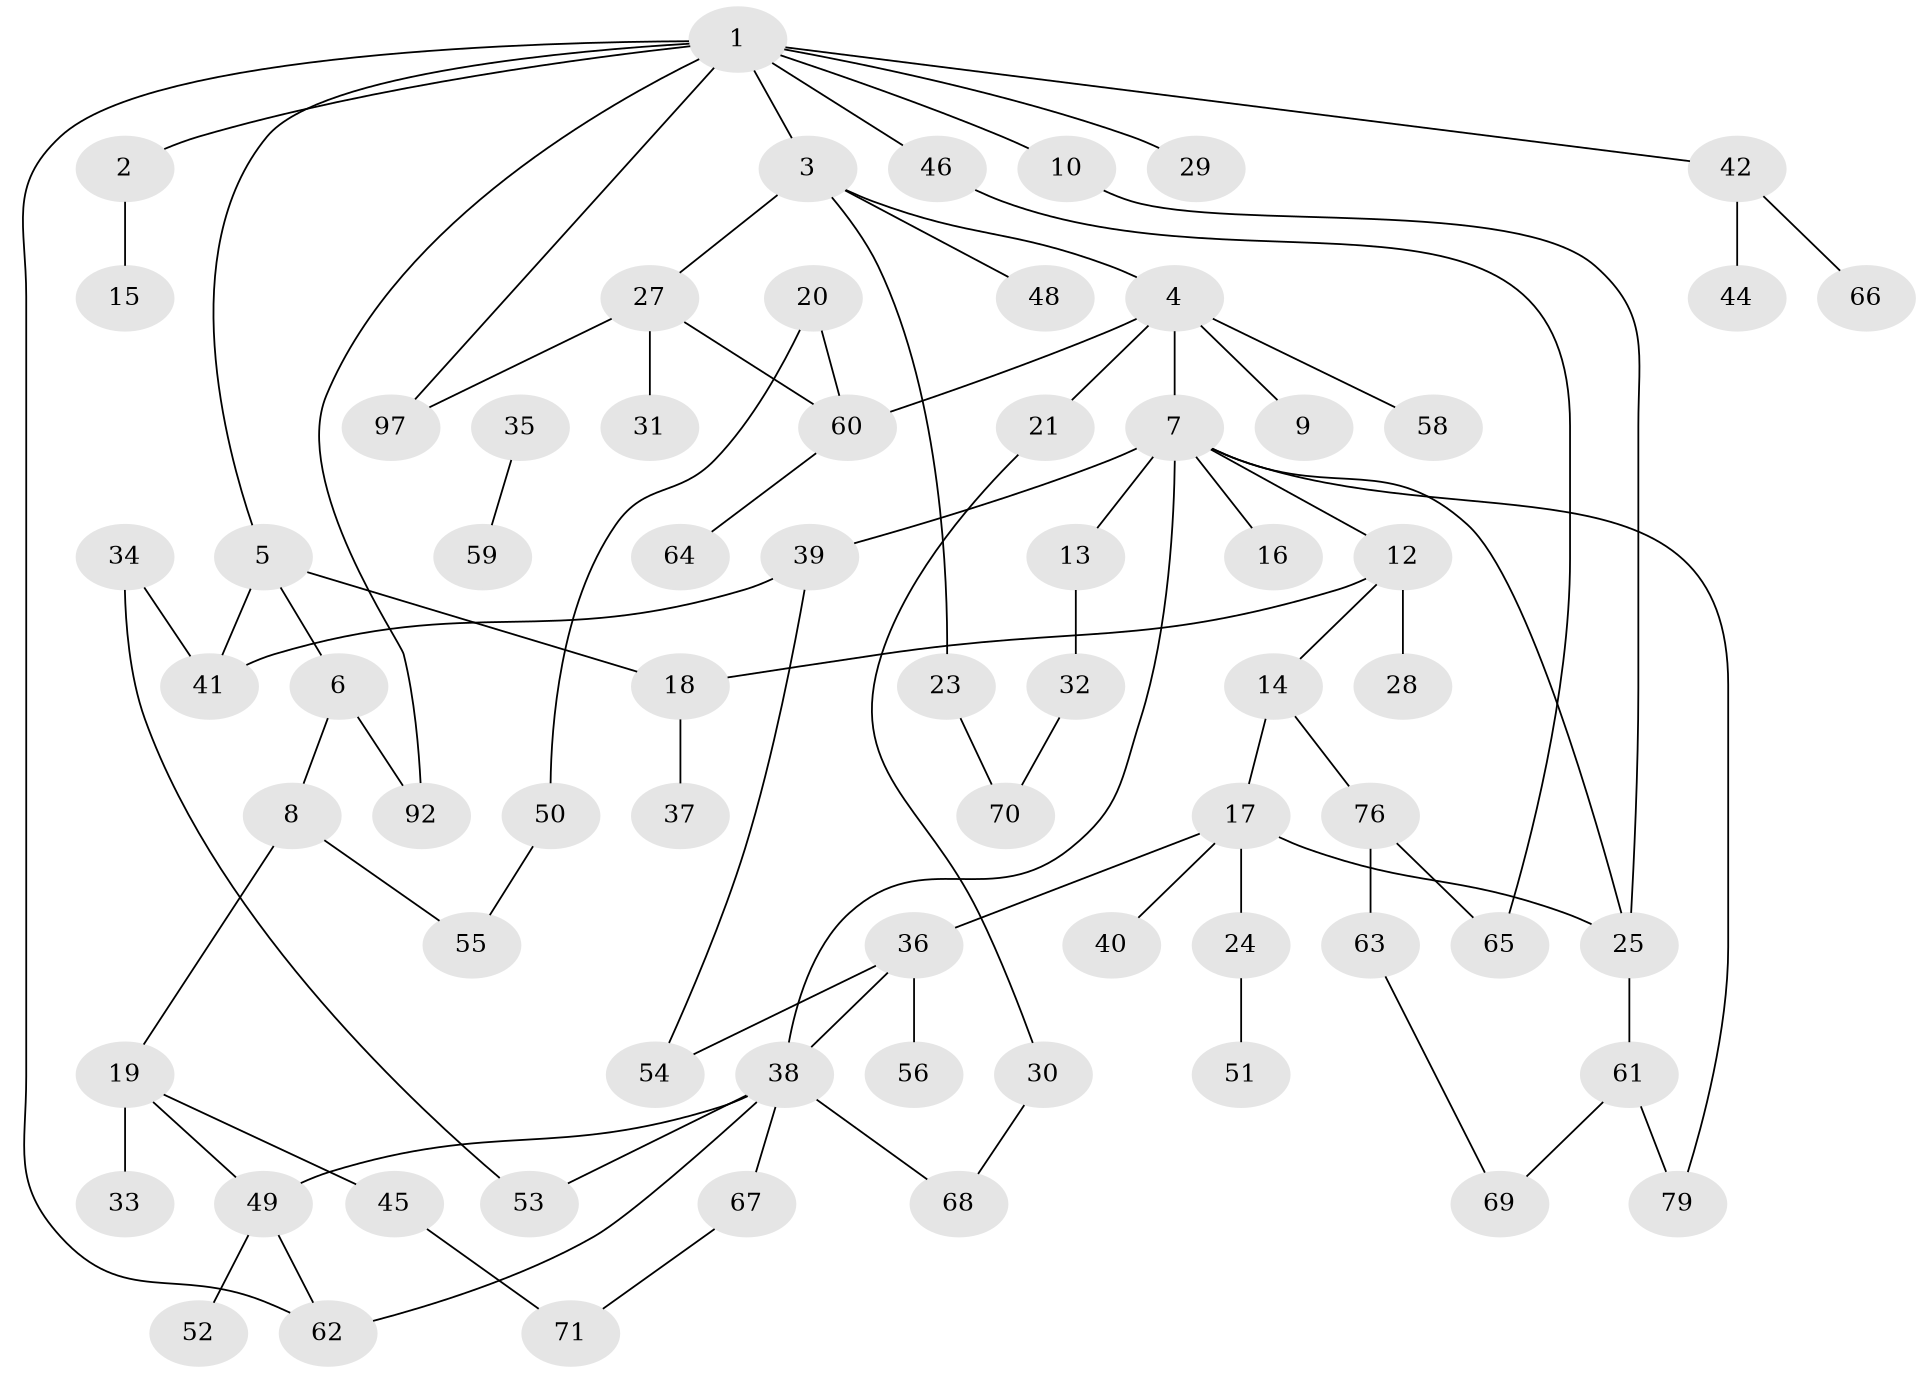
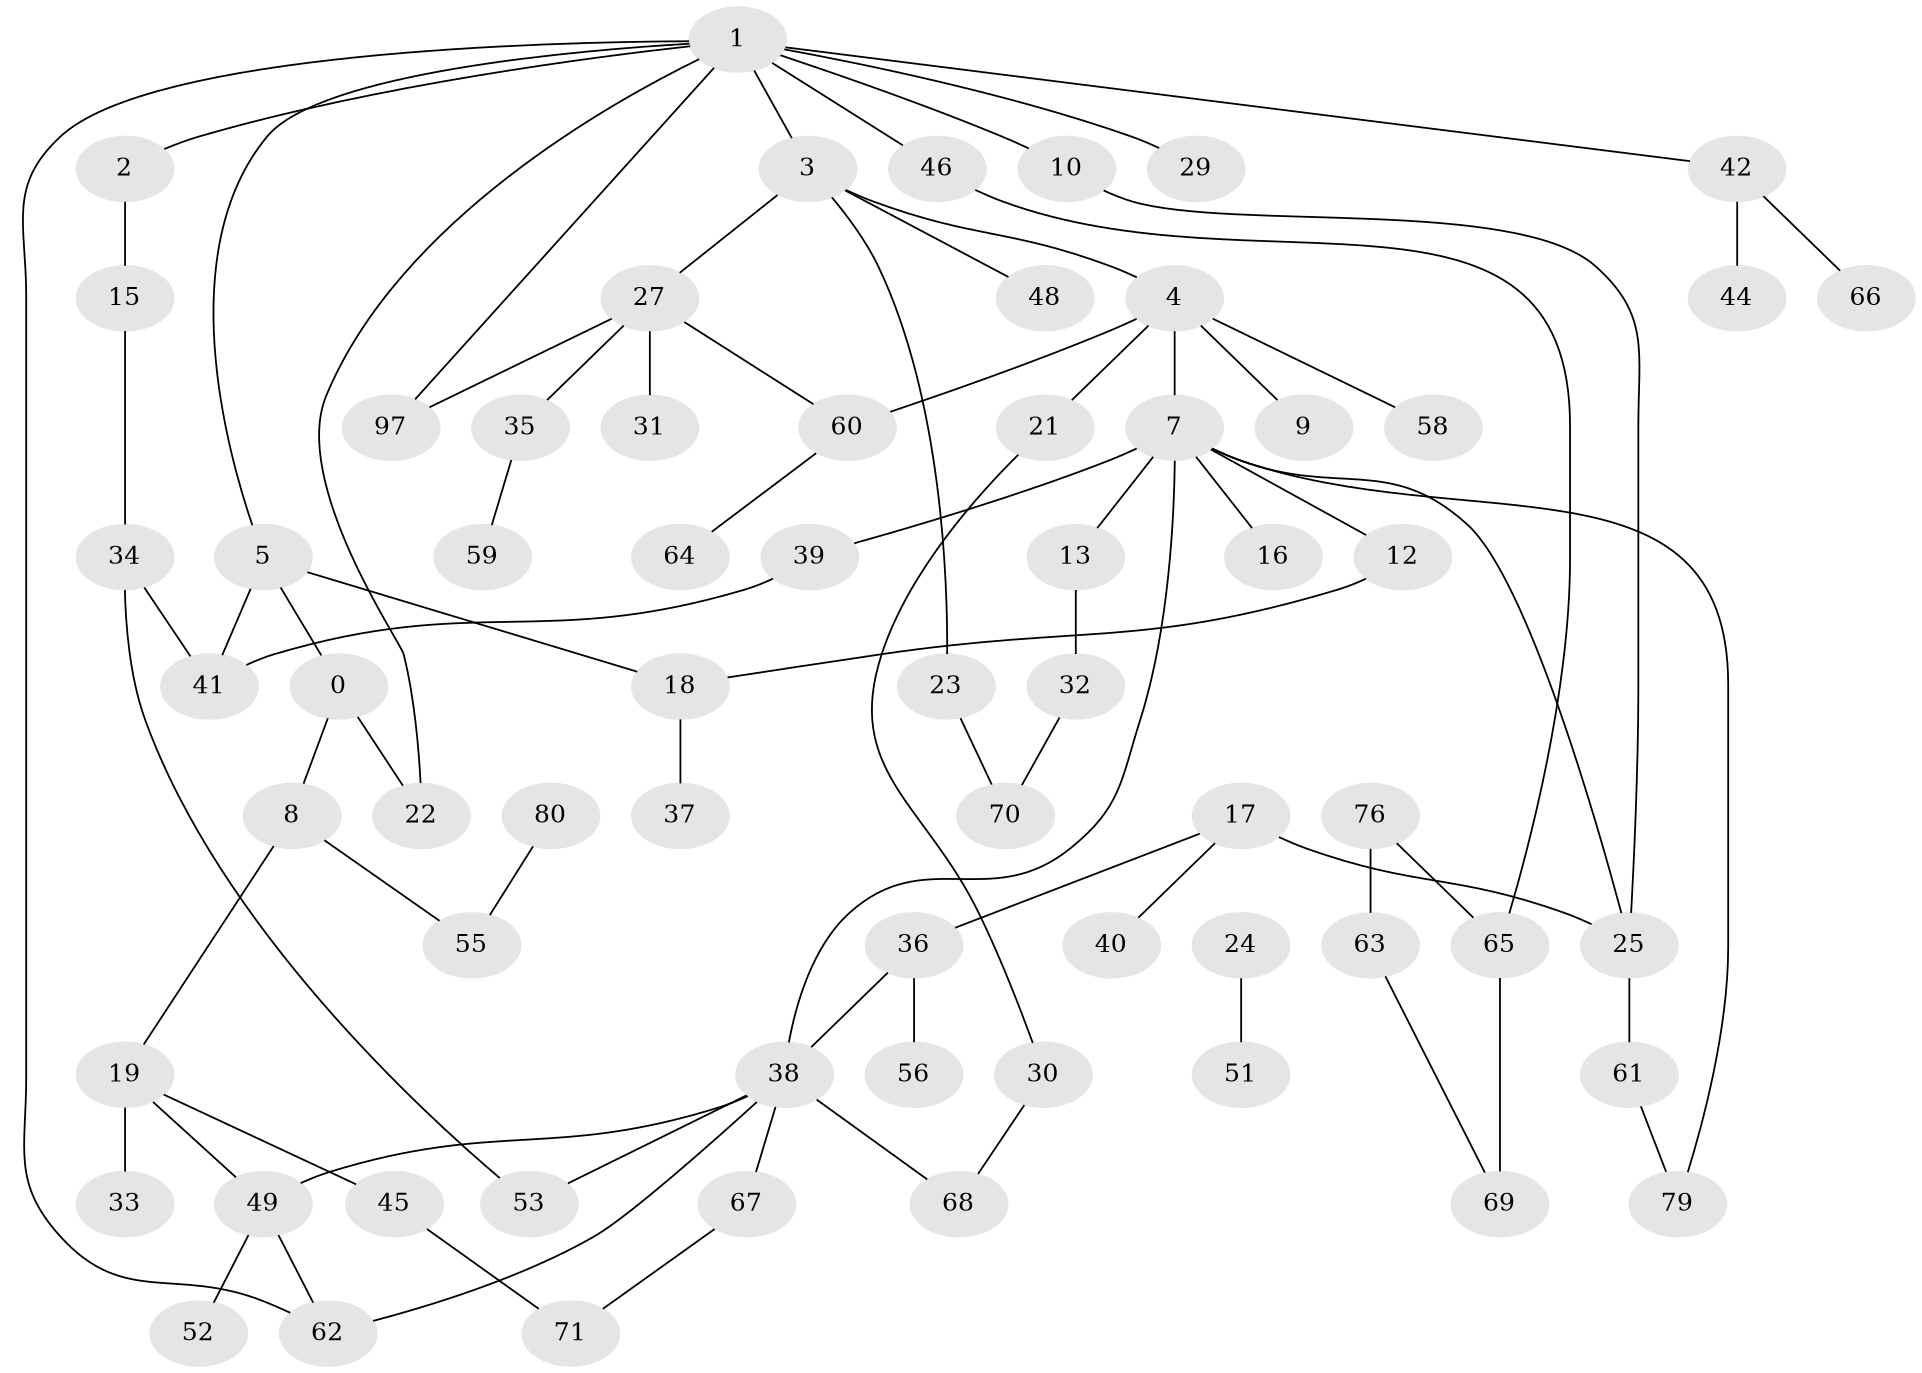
node "20": removed
edge "27" -- "35": added
edge "15" -- "34": added
node "6": label "6" -> "0"
node "14": removed
node "28": removed
node "92": label "92" -> "22"
node "50": label "50" -> "80"
edge "17" -- "24": removed
node "54": removed
edge "61" -- "69": now "65" -- "69"
